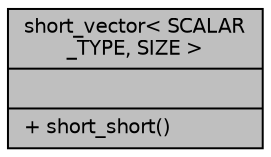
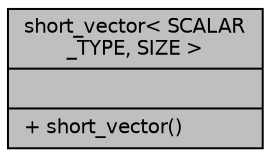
node "short_vector< SCALAR": text "+ short_short()" -> "+ short_vector()"
